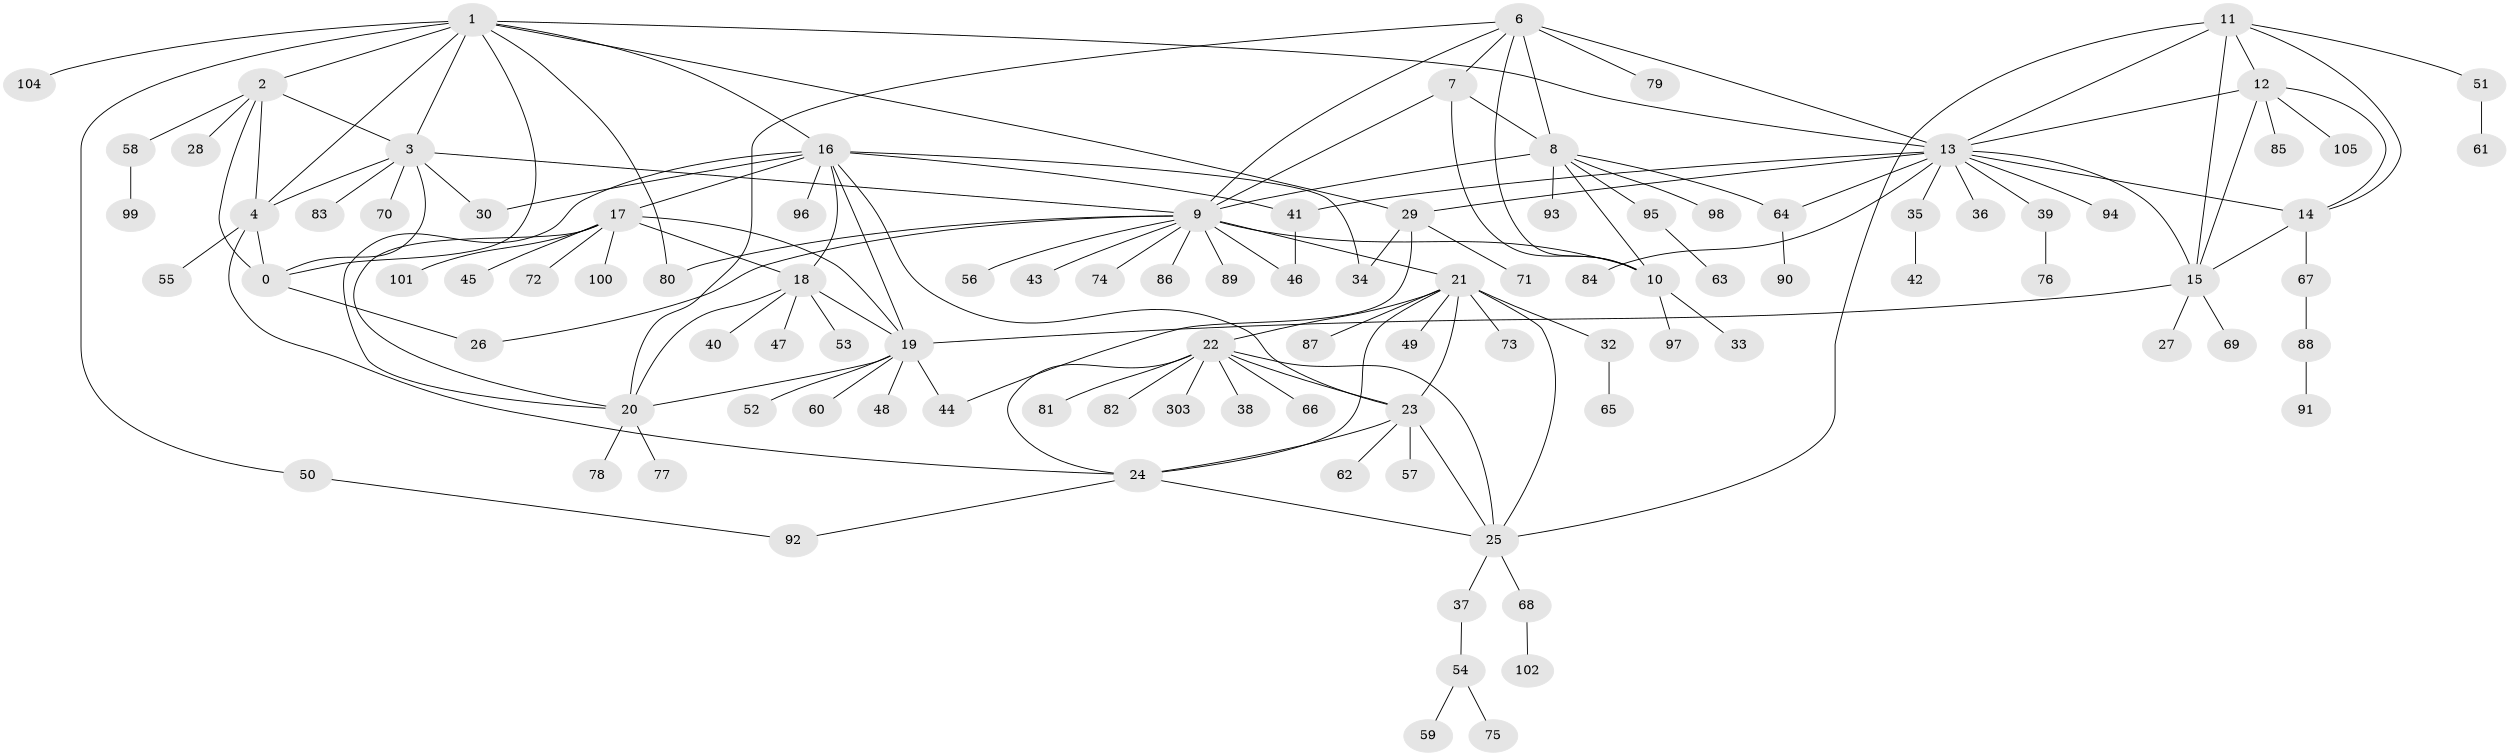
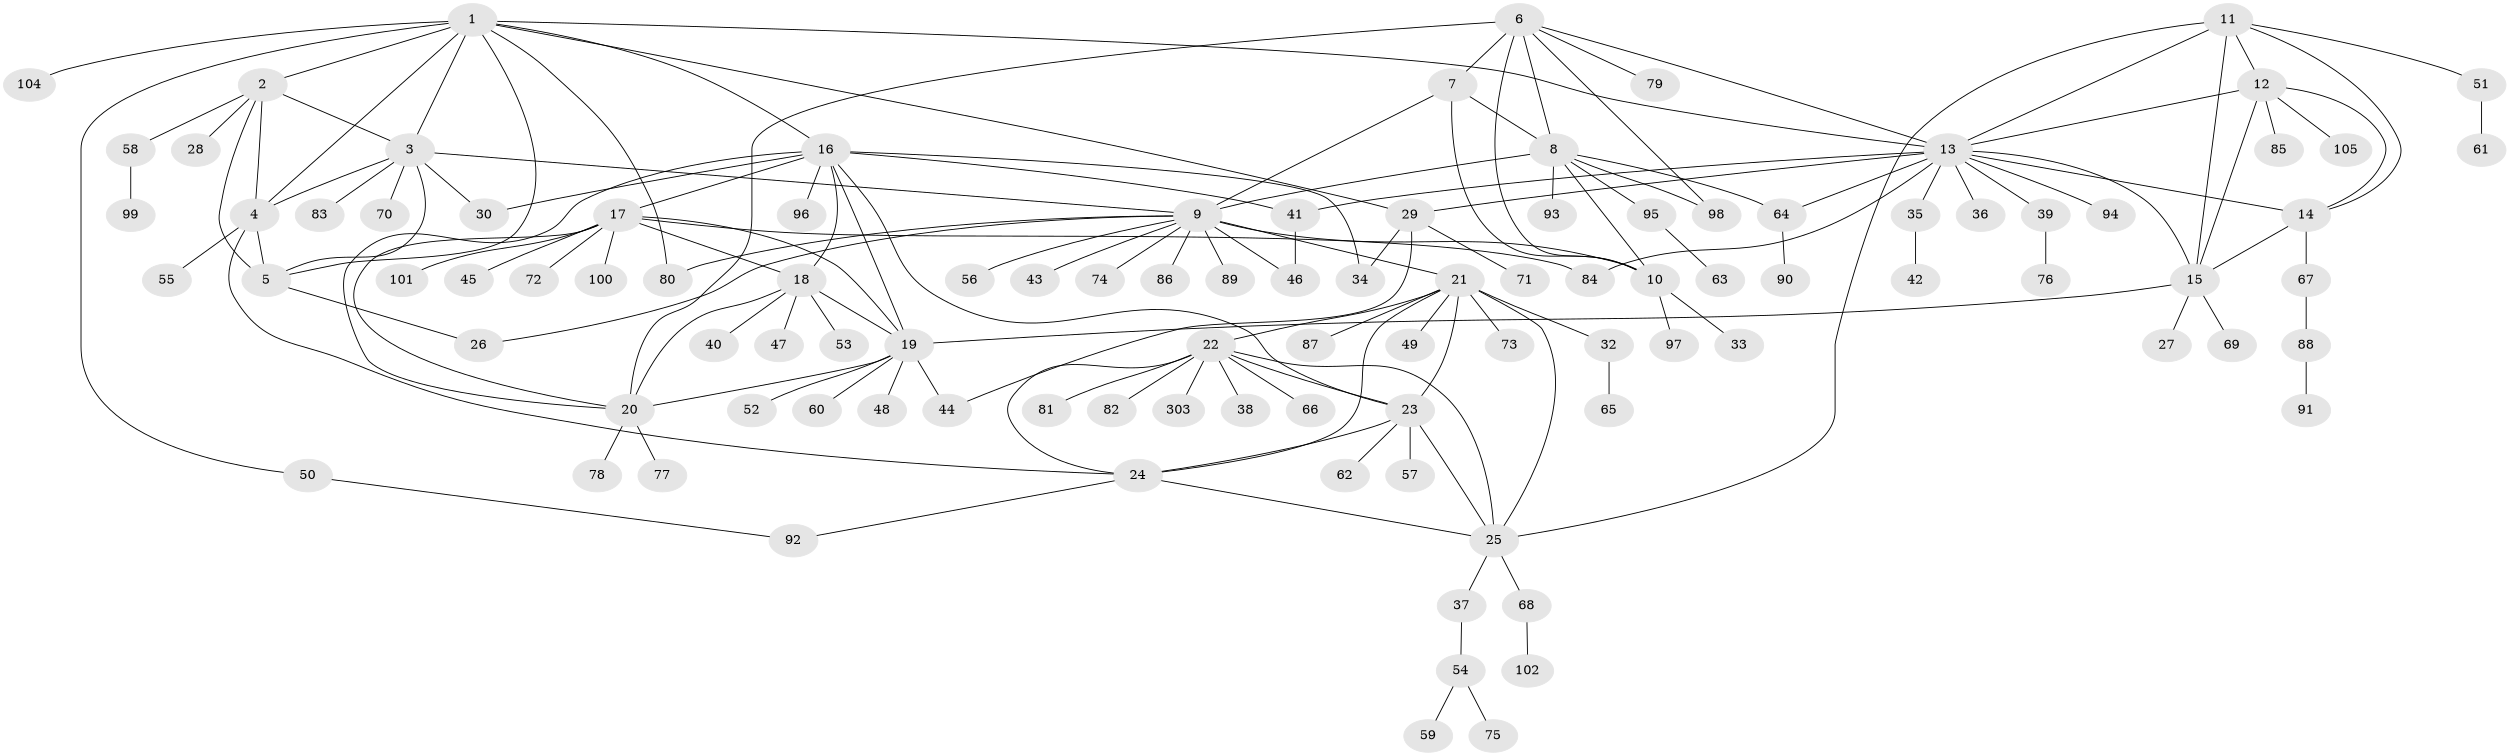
edge "6" -- "9": now "6" -- "98"
edge "17" -- "84": added
node "0": label "0" -> "5"
